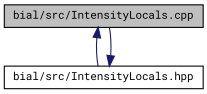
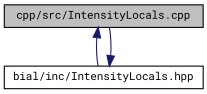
node "bial/src/IntensityLocals.cpp": label "bial/src/IntensityLocals.cpp" -> "cpp/src/IntensityLocals.cpp"
node "bial/src/IntensityLocals.hpp": label "bial/src/IntensityLocals.hpp" -> "bial/inc/IntensityLocals.hpp"
